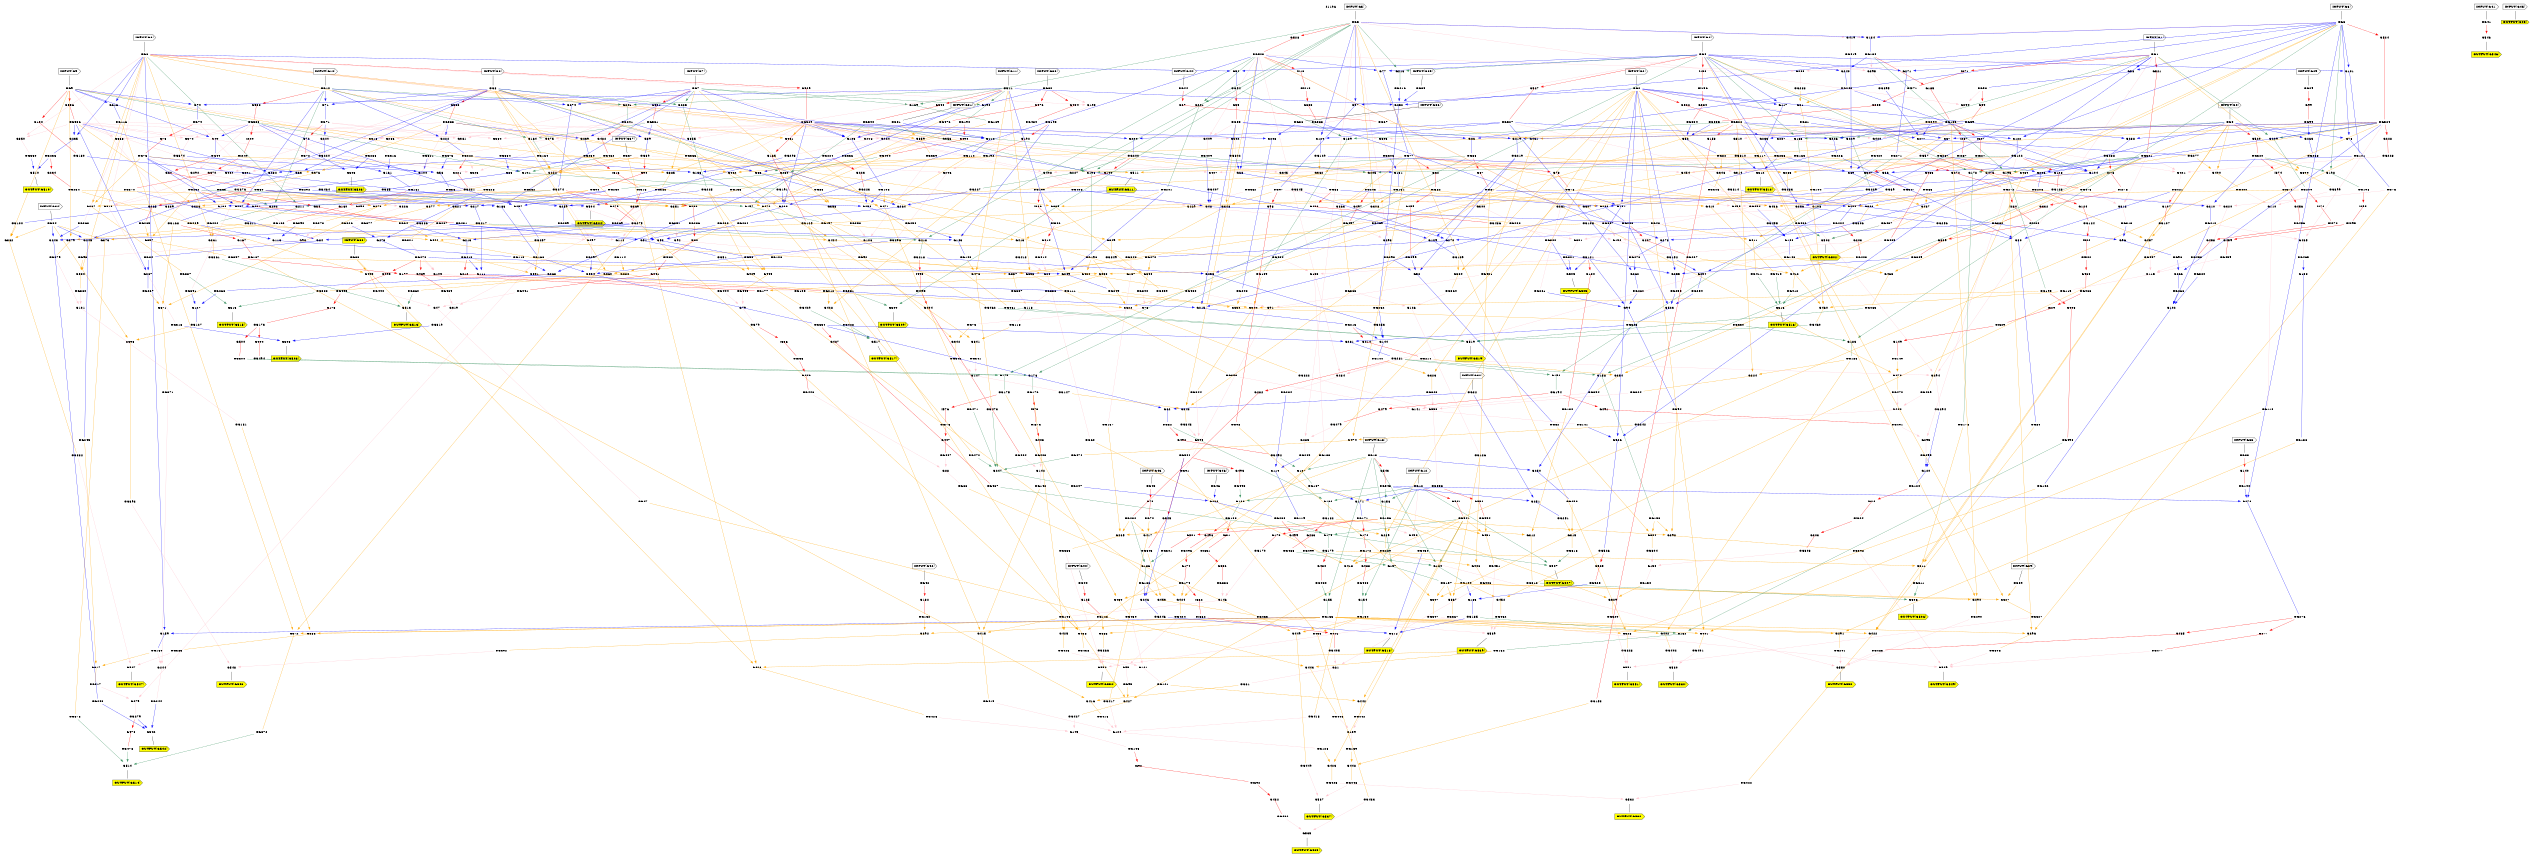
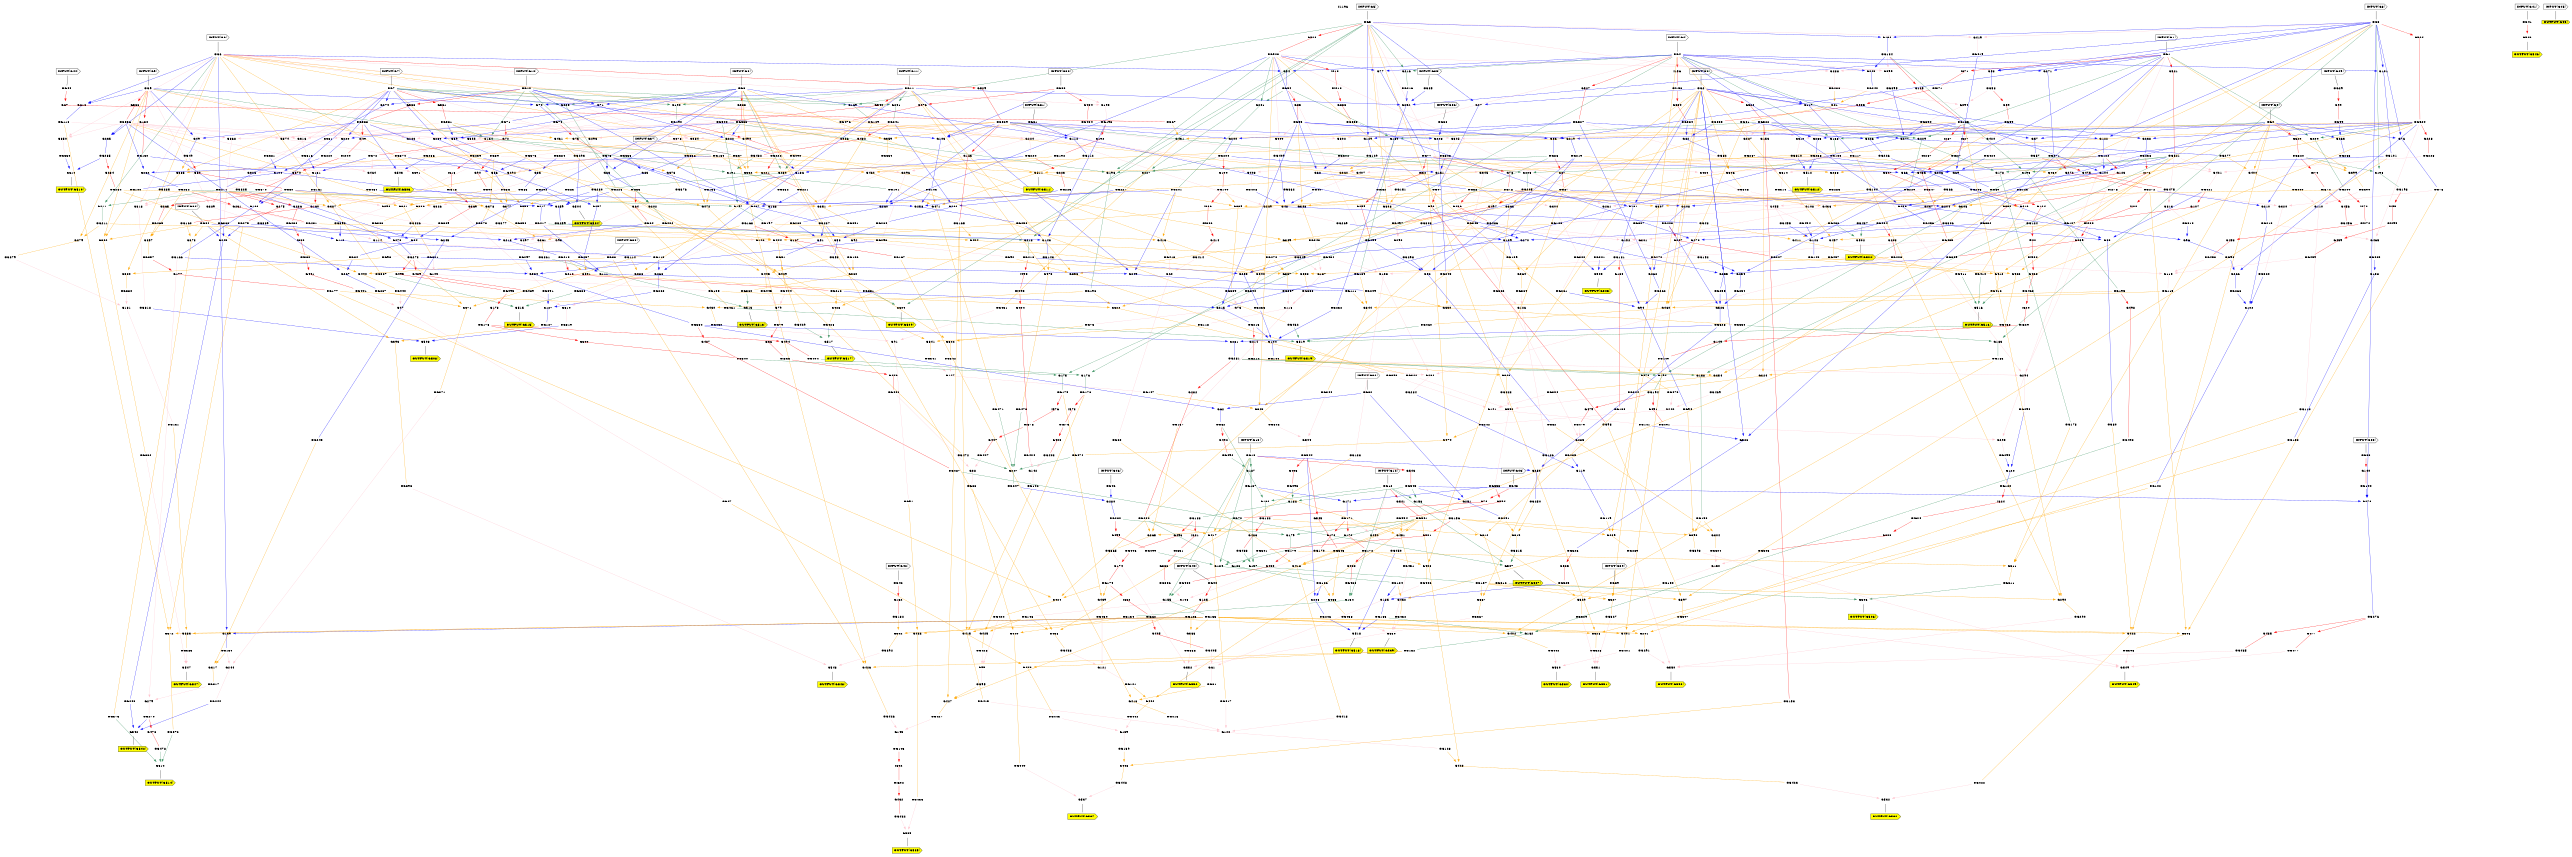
edge "OG7" -> "G220": added
node "INPUT(G38)": fillcolor yellow -> white
edge "G430" -> "OG177": reversed
